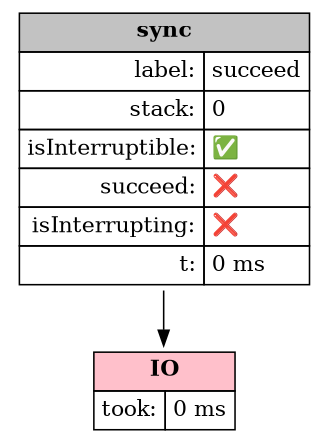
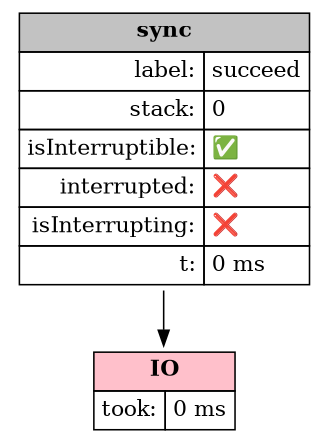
node "sync": text "succeed:" -> "interrupted:"
